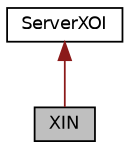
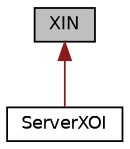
edge "XIN" -> "ServerXOI": reversed
